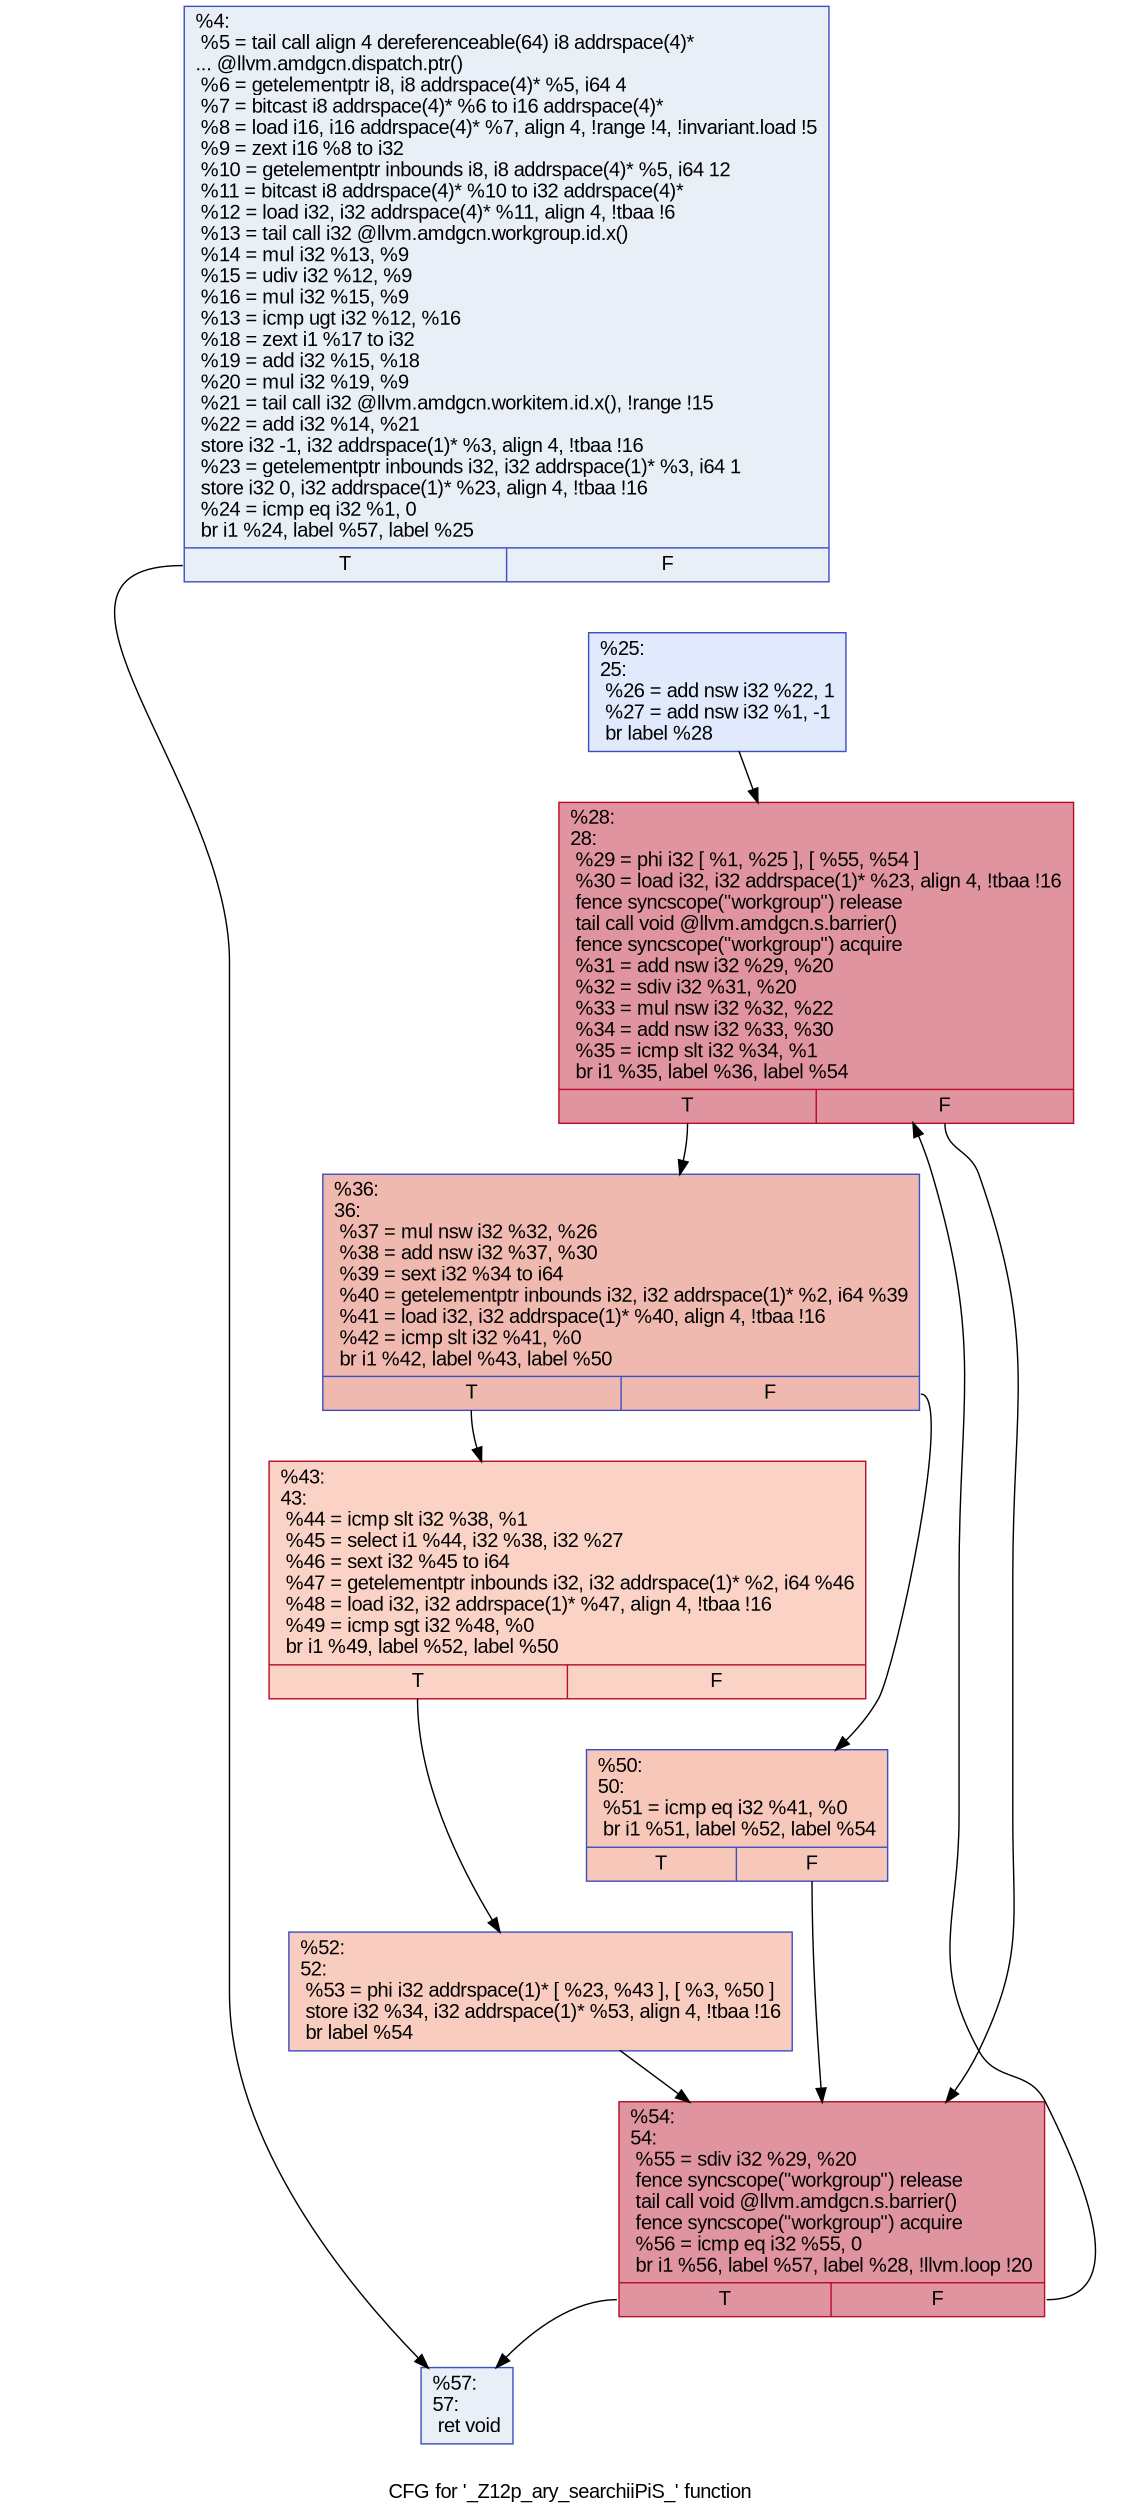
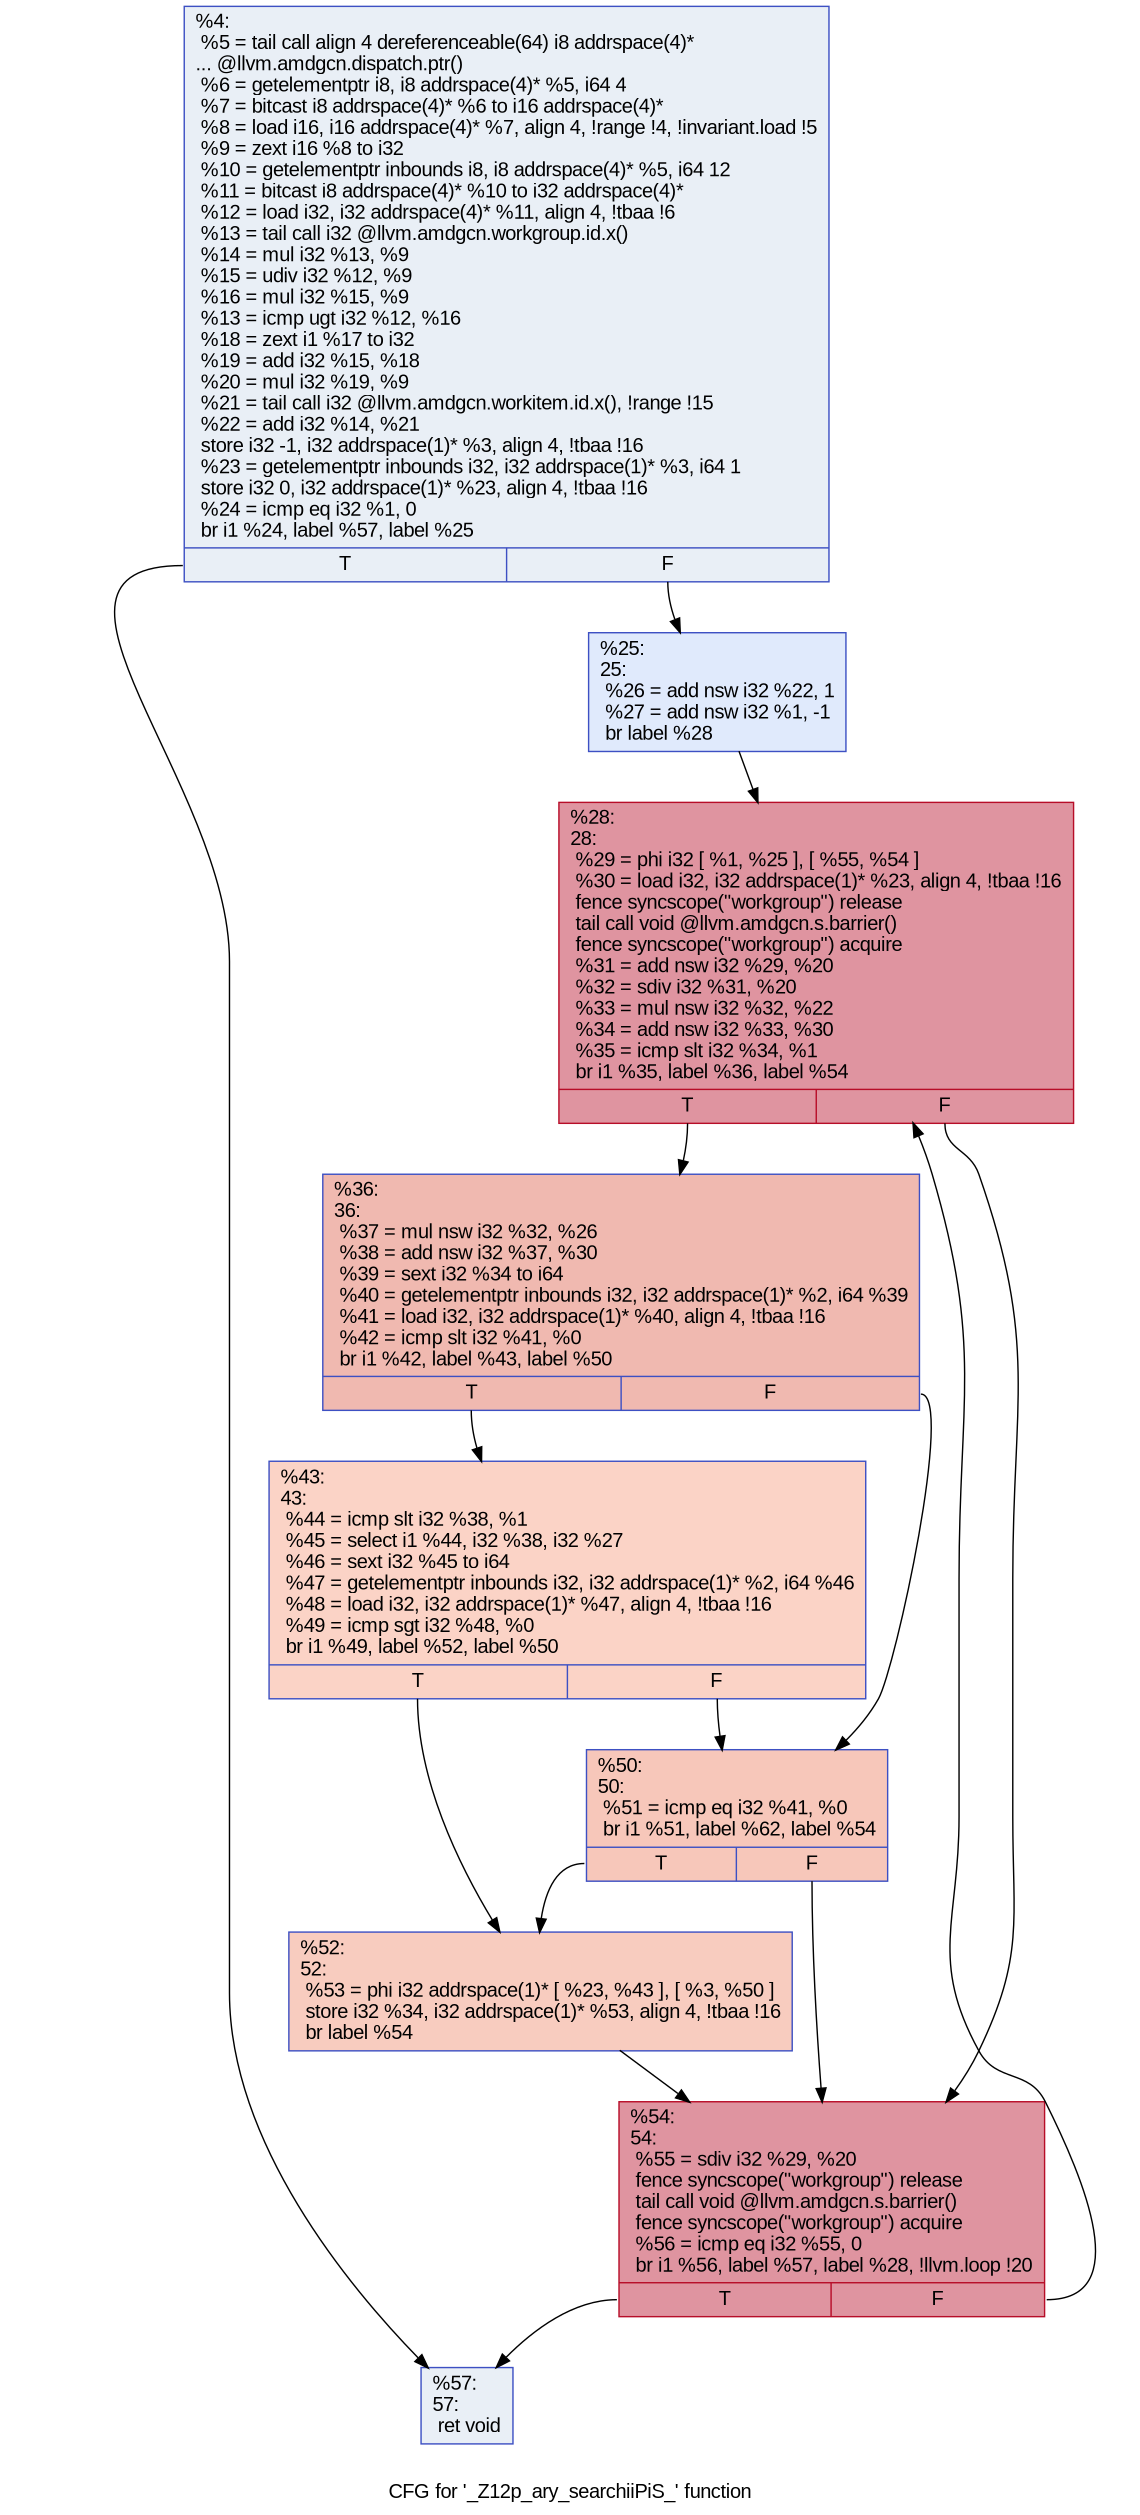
edge "%4:" -> "%25:": added
node "%43:": color #b70d28ff -> #3d50c3ff
edge "%43:" -> "%50:": added
node "%50:": text "br i1 %51, label %52, label %54" -> "br i1 %51, label %62, label %54"
edge "%50:" -> "%52:": added
